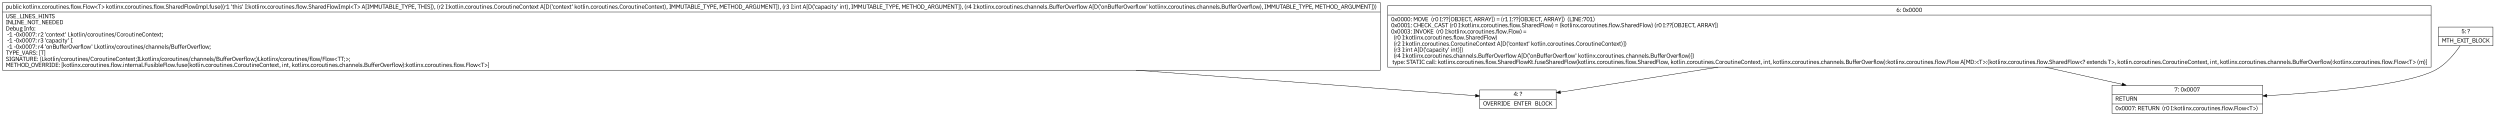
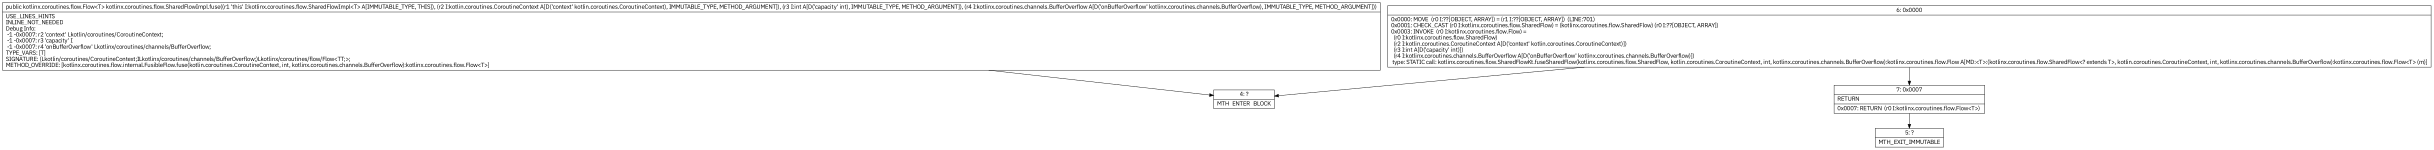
node "5: ?": text "MTH_EXIT_BLOCK" -> "MTH_EXIT_IMMUTABLE"
edge "5: ?" -> "7: 0x0007": reversed
node "4: ?": text "OVERRIDE_ENTER_BLOCK" -> "MTH_ENTER_BLOCK"
